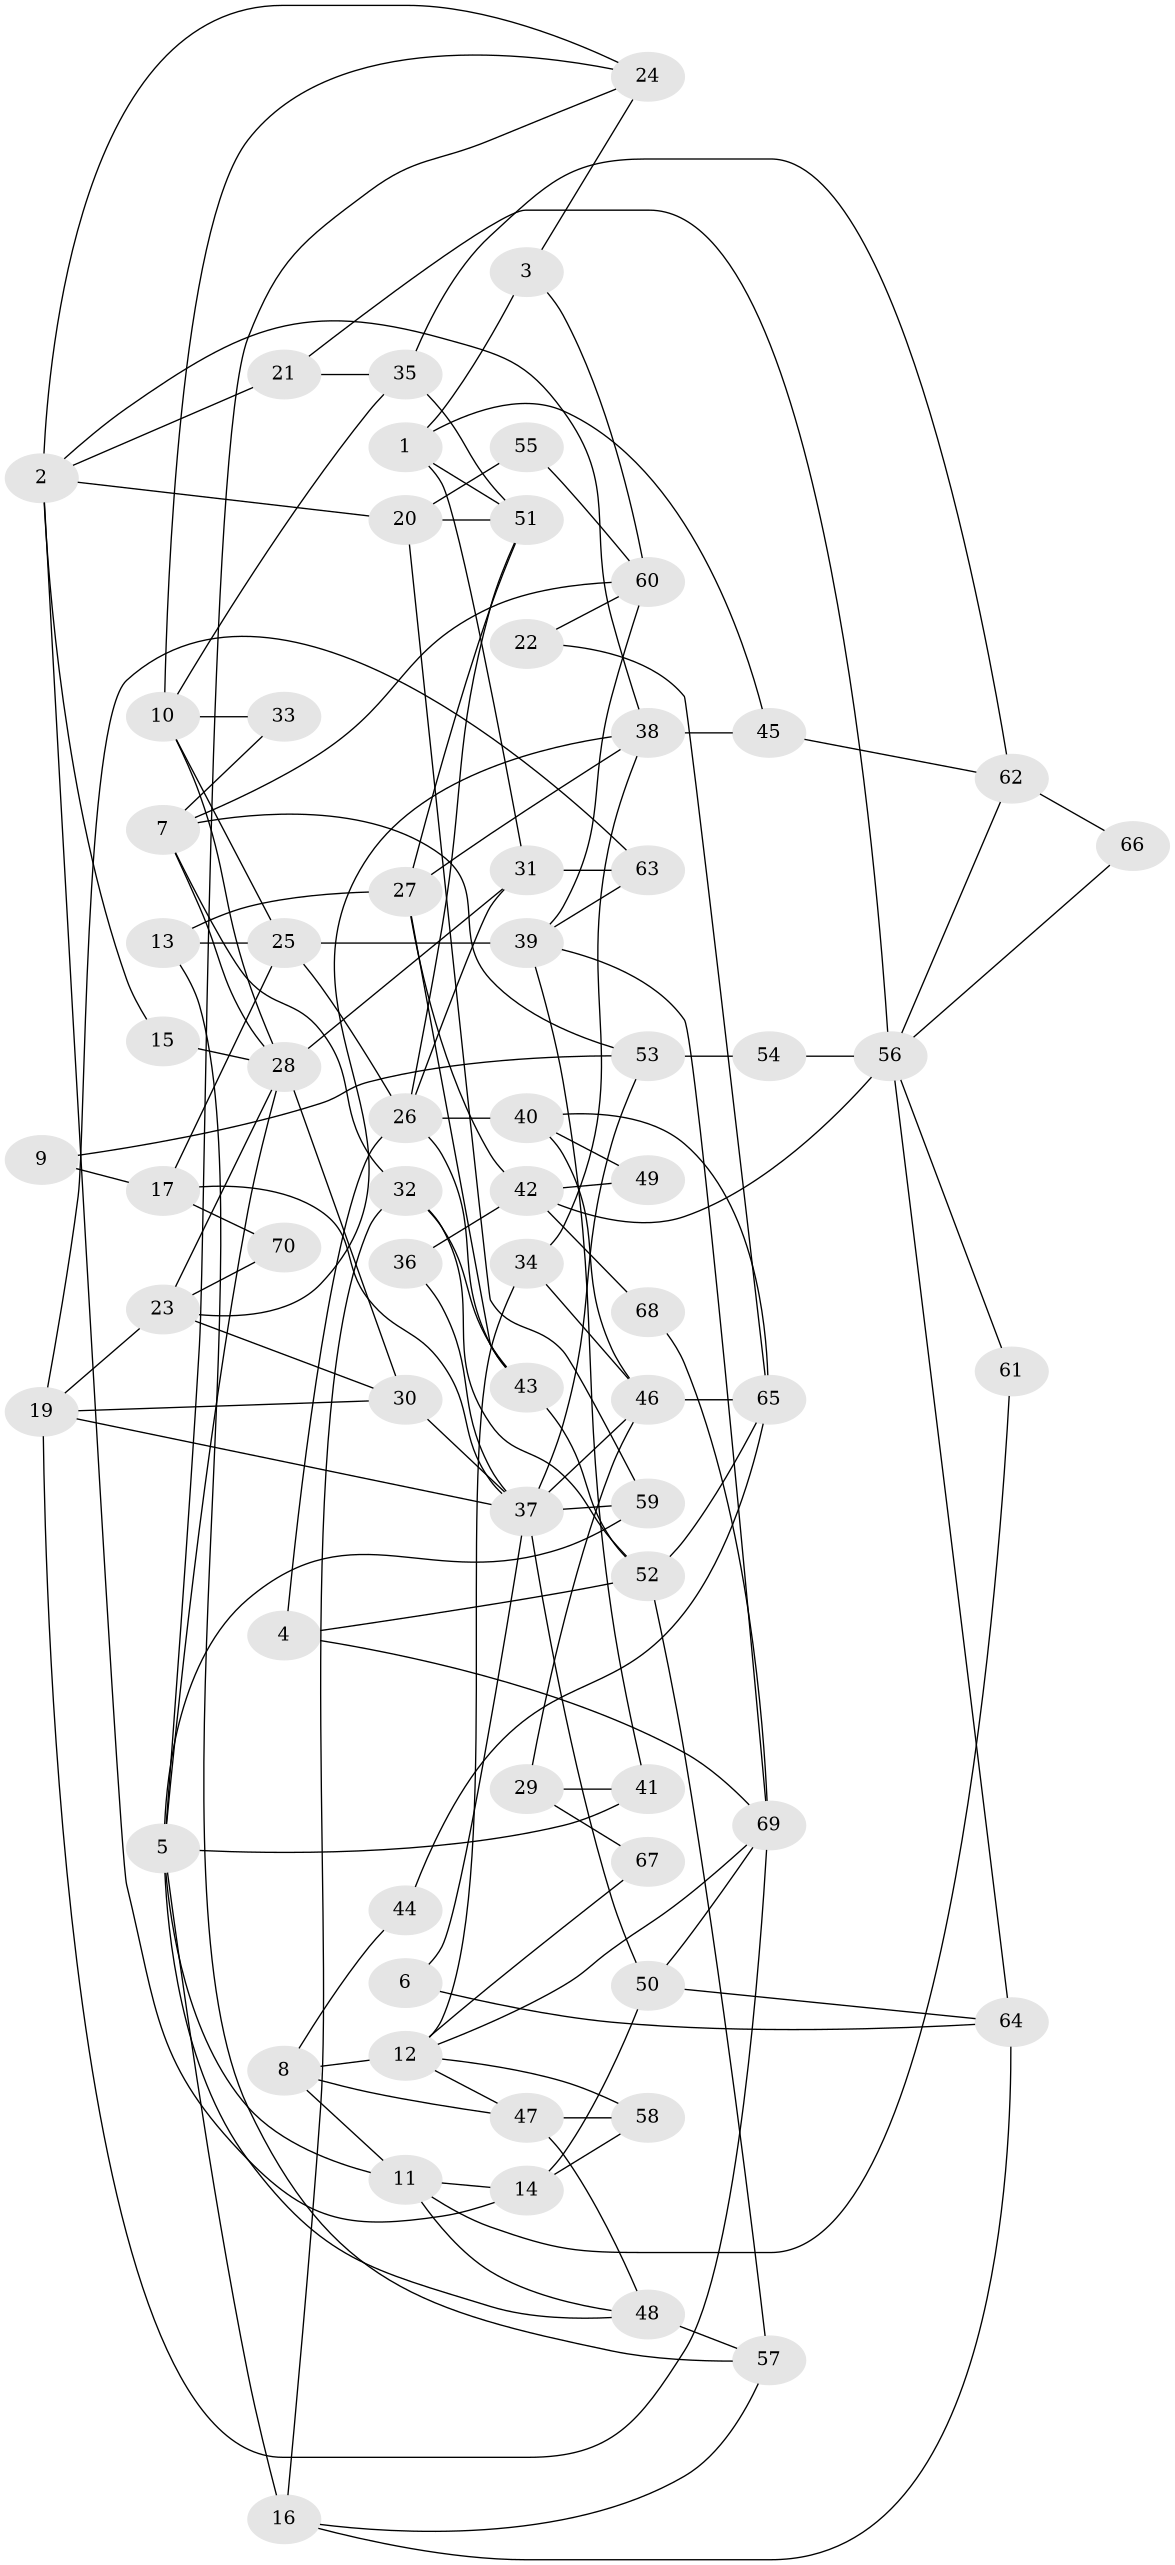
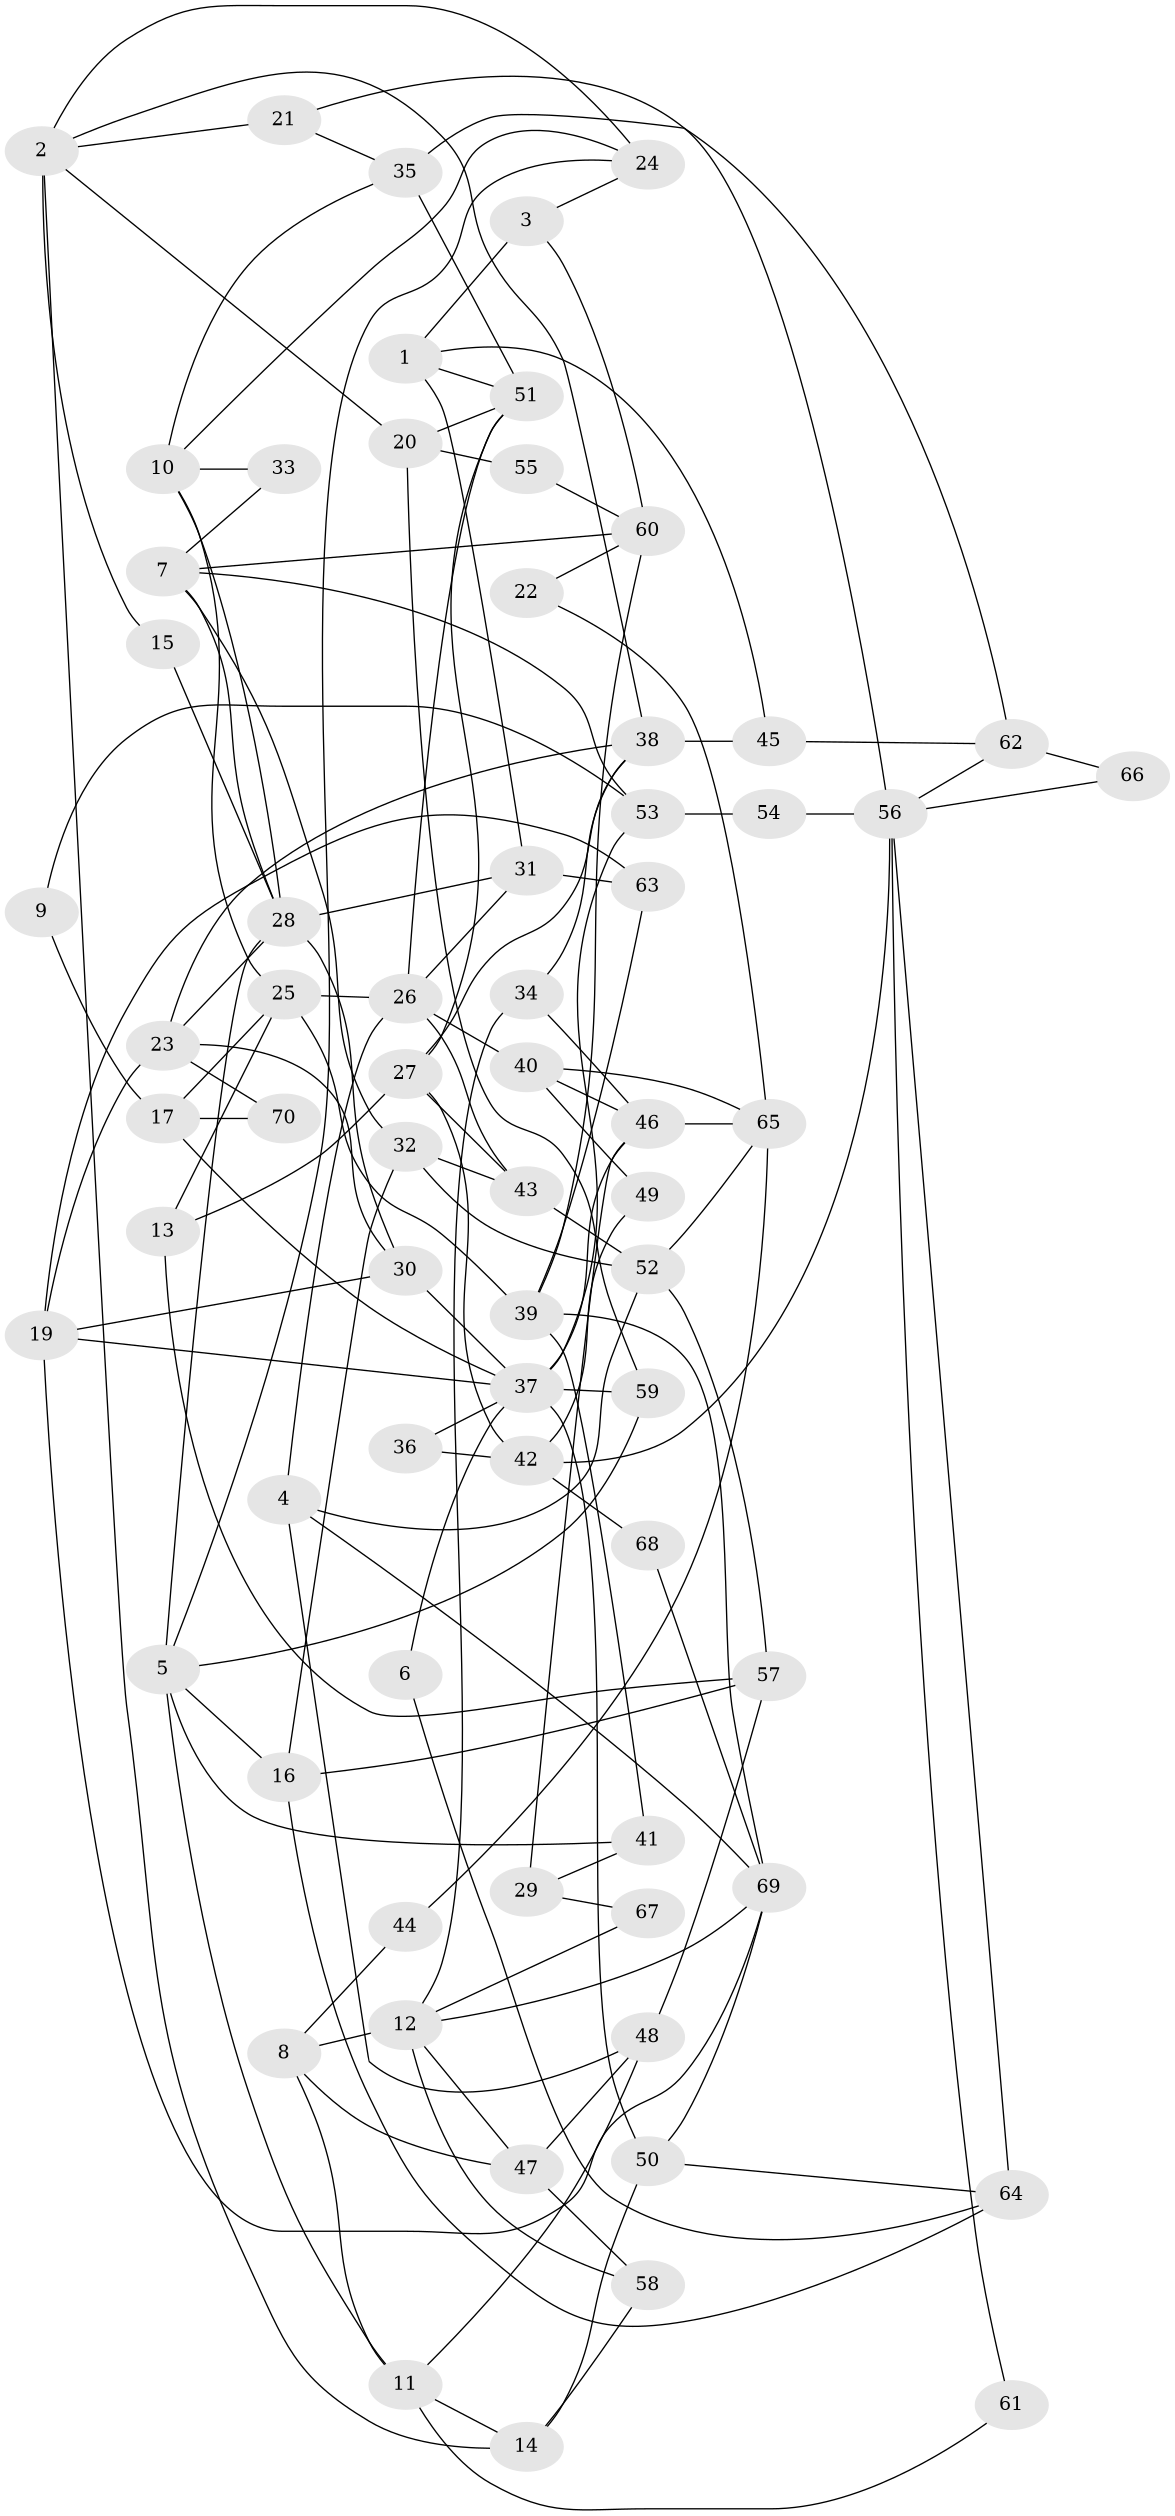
edge "5" -- "48": now "4" -- "48"
